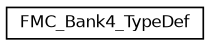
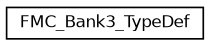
node "FMC_Bank4_TypeDef": label "FMC_Bank4_TypeDef" -> "FMC_Bank3_TypeDef"
